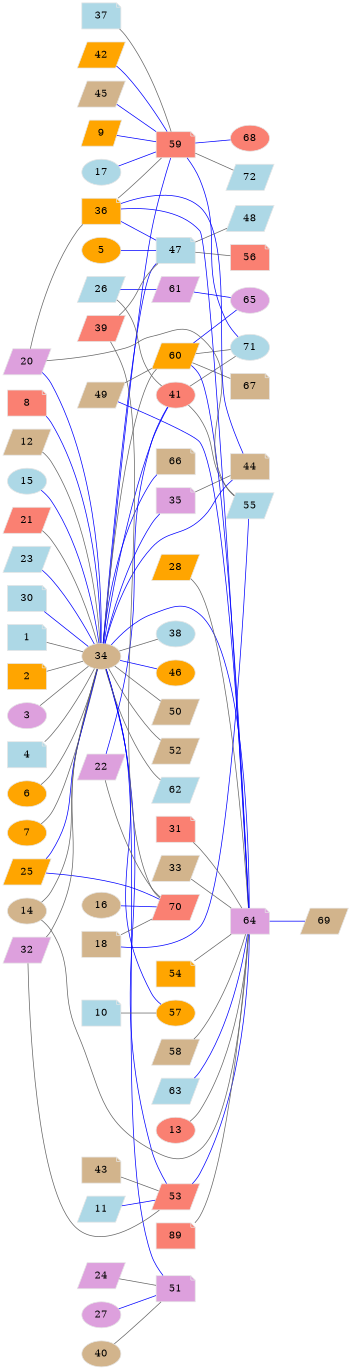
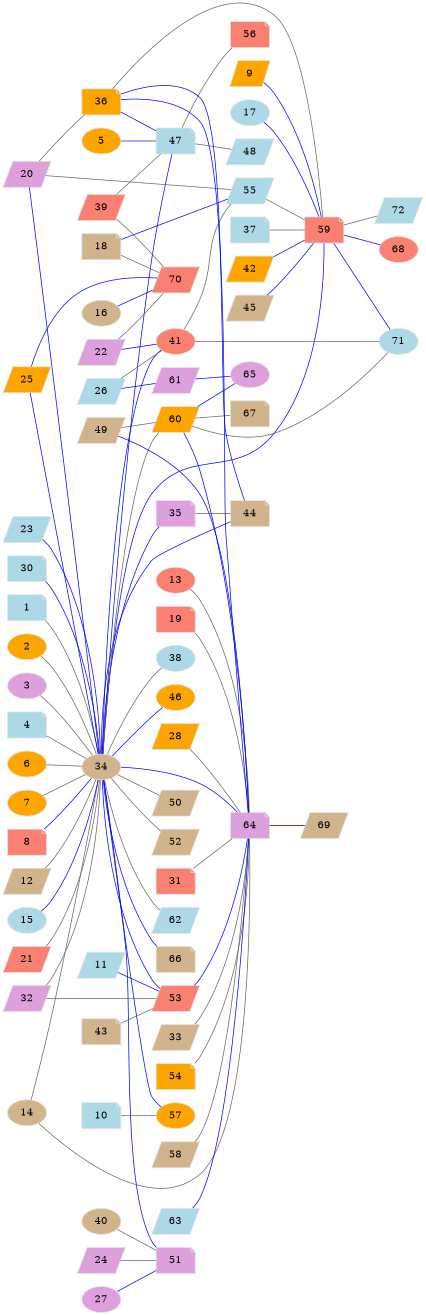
edge "55" -- "59": added
node "2": shape note -> ellipse
node "89": label "89" -> "19"
